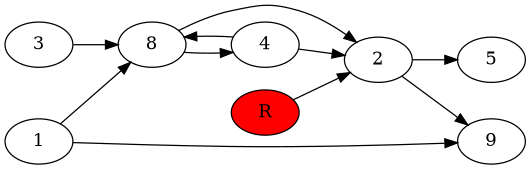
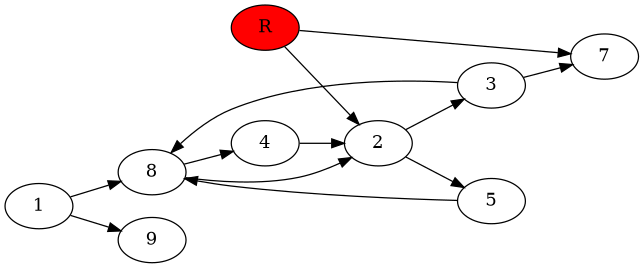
edge "4" -> "8": now "5" -> "8"
node "7": added
edge "2" -> "9": now "2" -> "3"
